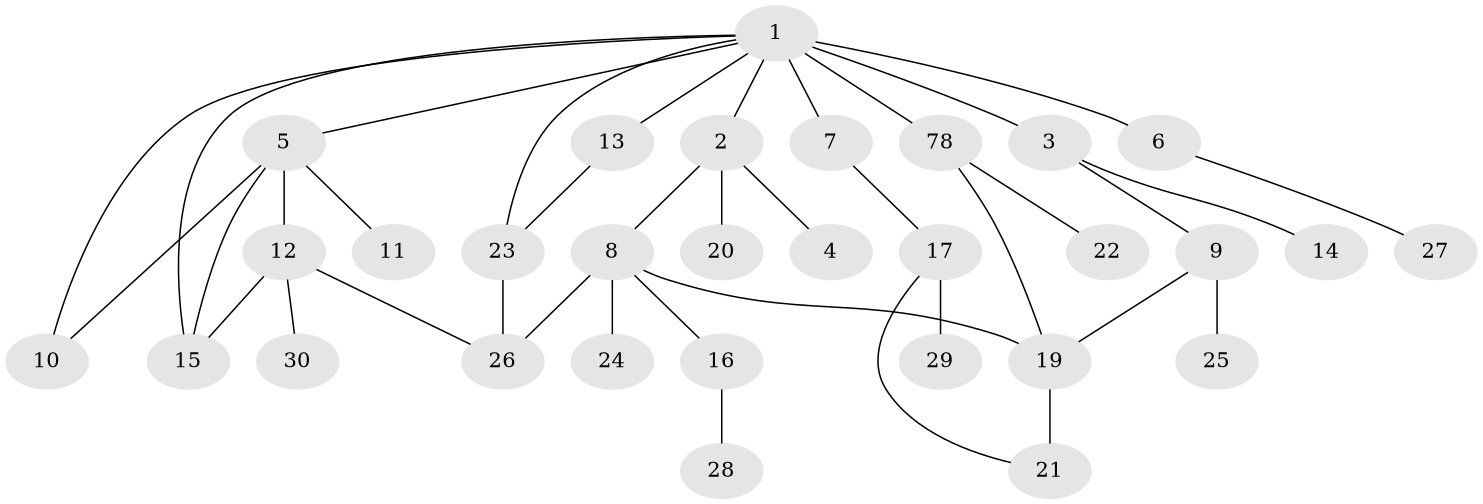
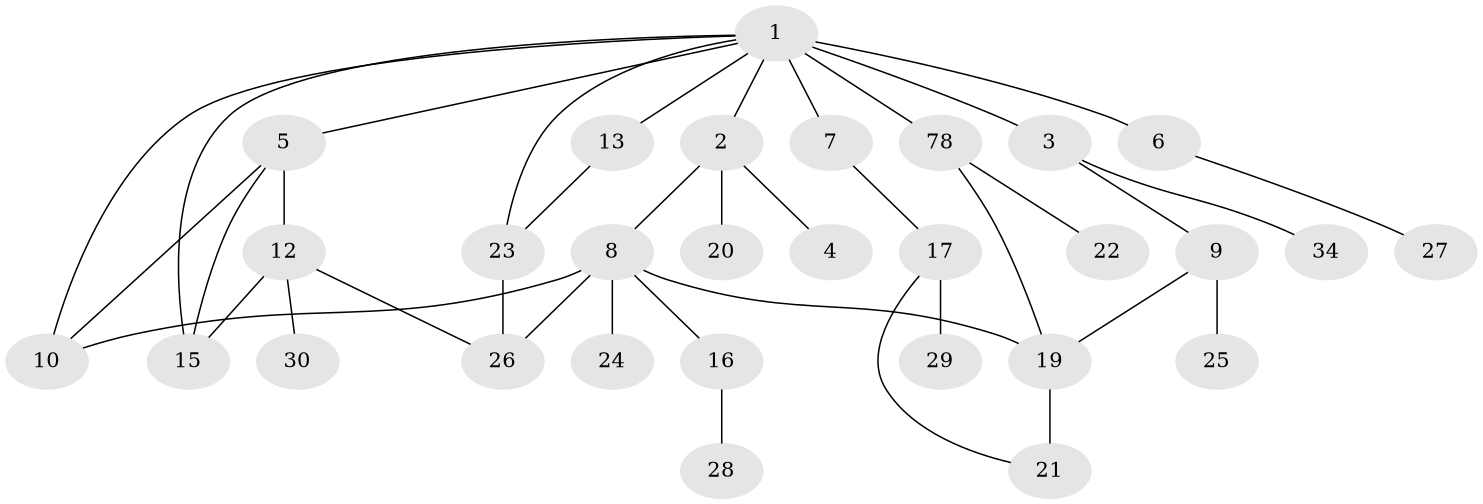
node "11": removed
node "14": label "14" -> "34"
edge "8" -- "10": added
